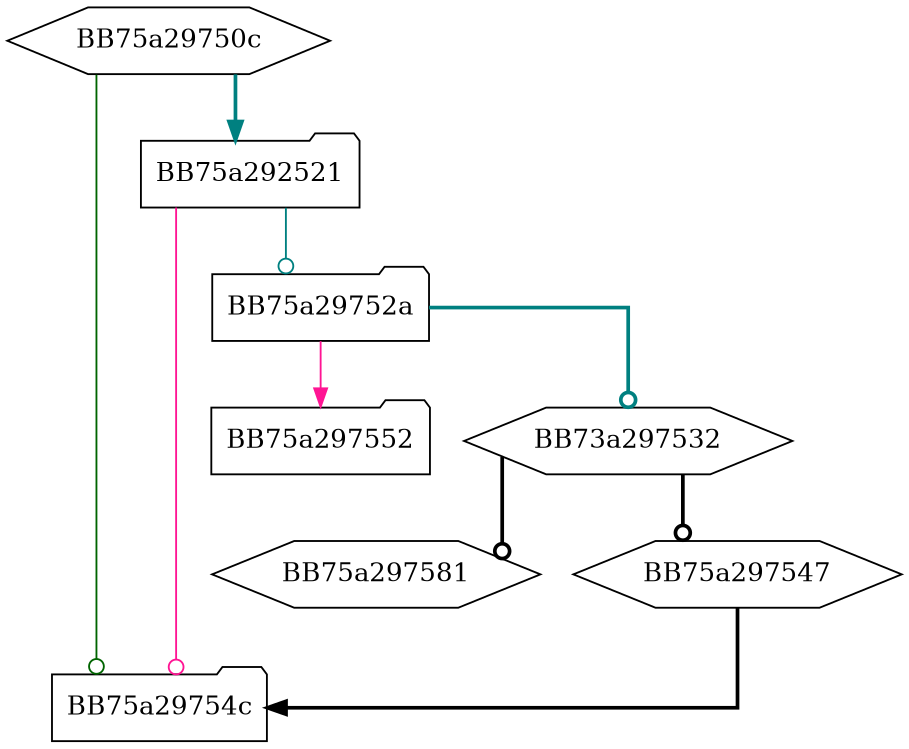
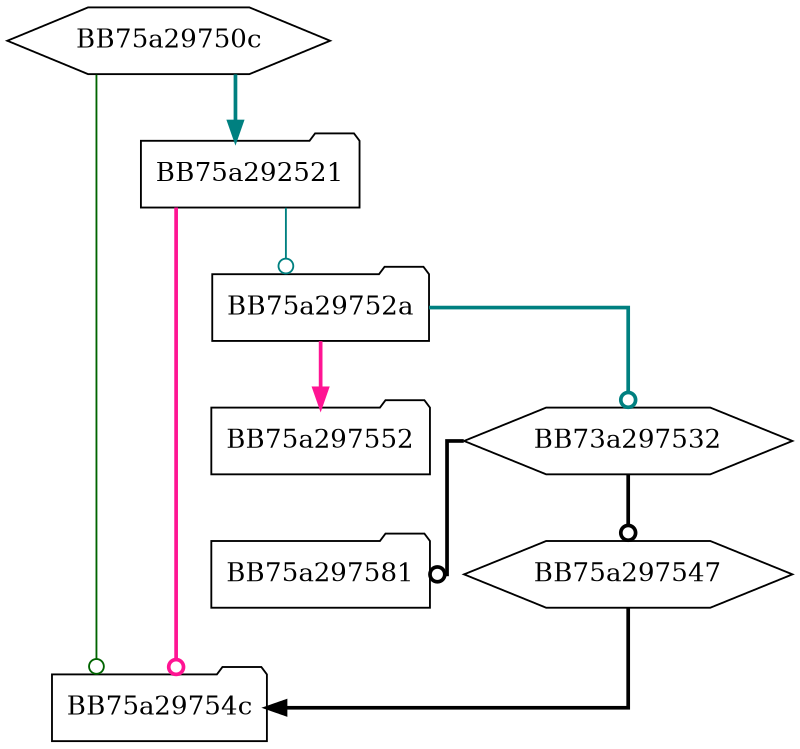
edge "BB75a29752a" -> "BB75a297552": style solid -> bold
edge "BB75a292521" -> "BB75a29754c": style solid -> bold
node "BB75a297581": shape hexagon -> folder
